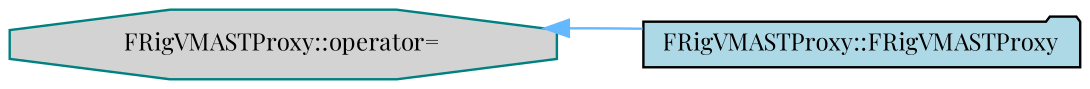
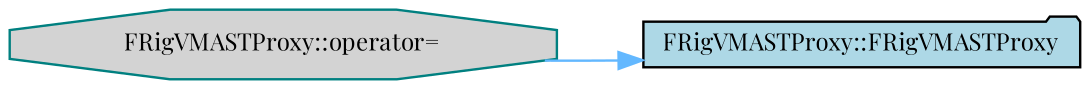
edge "FRigVMASTProxy::FRigVMASTProxy" -> "FRigVMASTProxy::operator=": reversed
